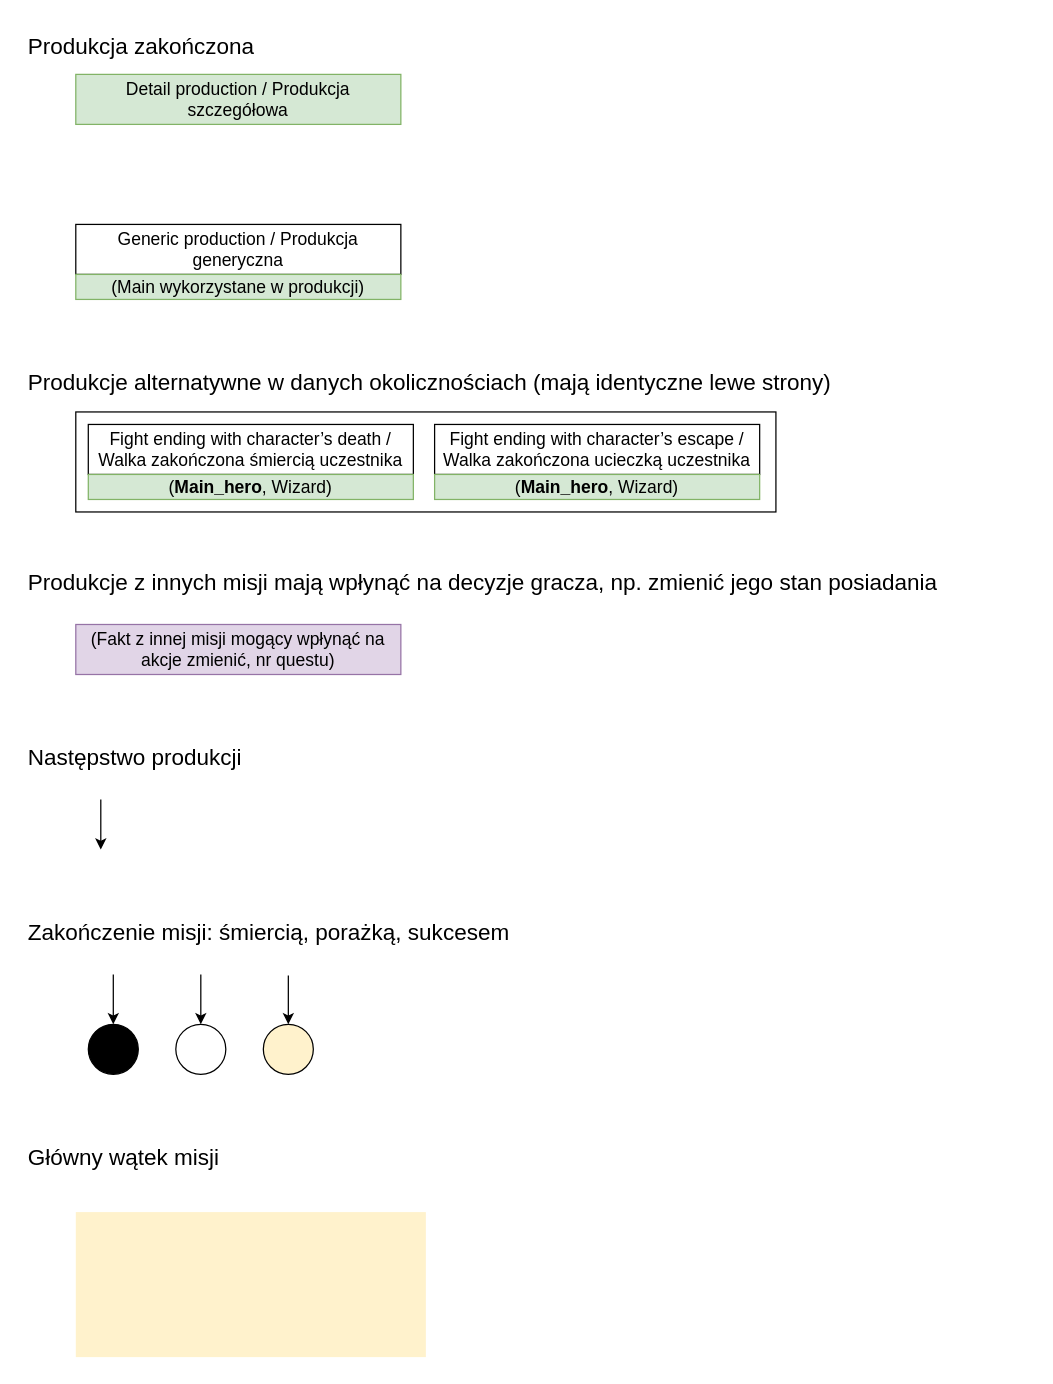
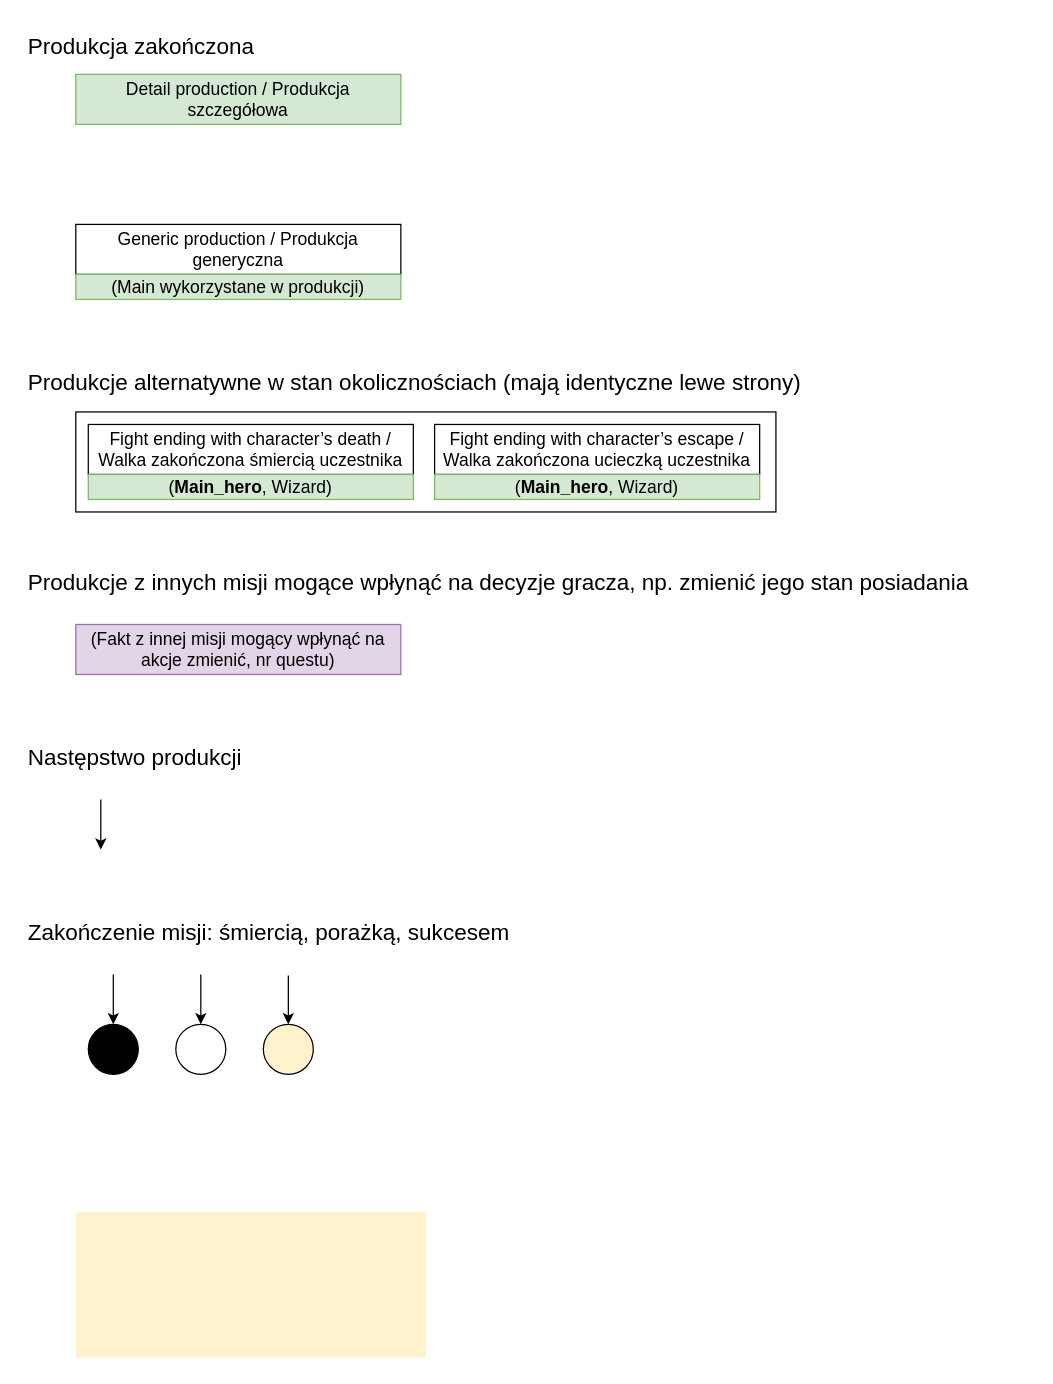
node "Produkcje alternatywne w danych okolicznościach (mają identyczne lewe strony)": label "Produkcje alternatywne w danych okolicznościach (mają identyczne lewe strony)" -> "Produkcje alternatywne w stan okolicznościach (mają identyczne lewe strony)"
node "Produkcje z innych misji mają wpłynąć na decyzje gracza, np. zmienić jego stan posiadania": label "Produkcje z innych misji mają wpłynąć na decyzje gracza, np. zmienić jego stan posiadania" -> "Produkcje z innych misji mogące wpłynąć na decyzje gracza, np. zmienić jego stan posiadania"
node "Główny wątek misji": removed
